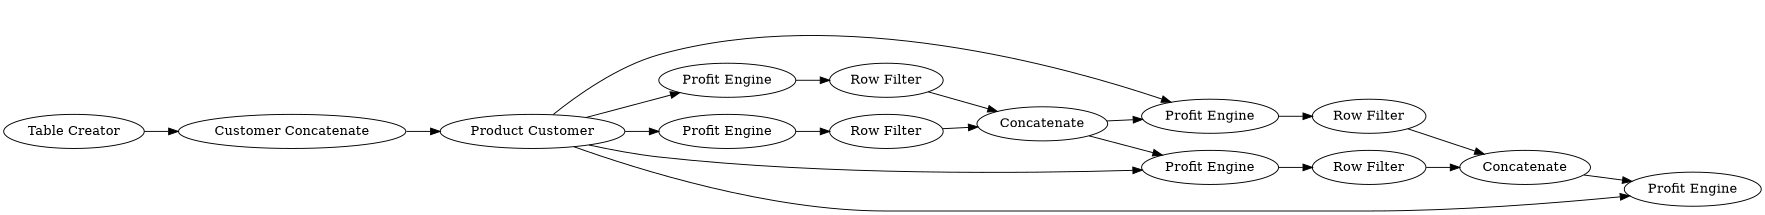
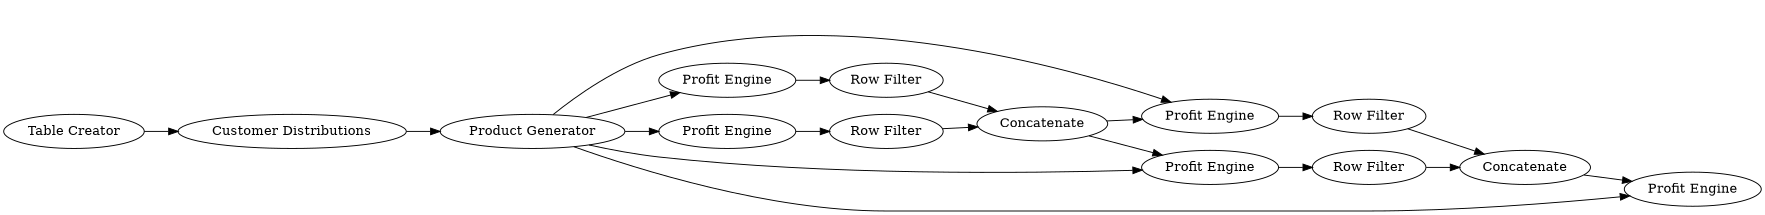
node "Customer Concatenate": label "Customer Concatenate" -> "Customer Distributions"
node "Product Customer": label "Product Customer" -> "Product Generator"
